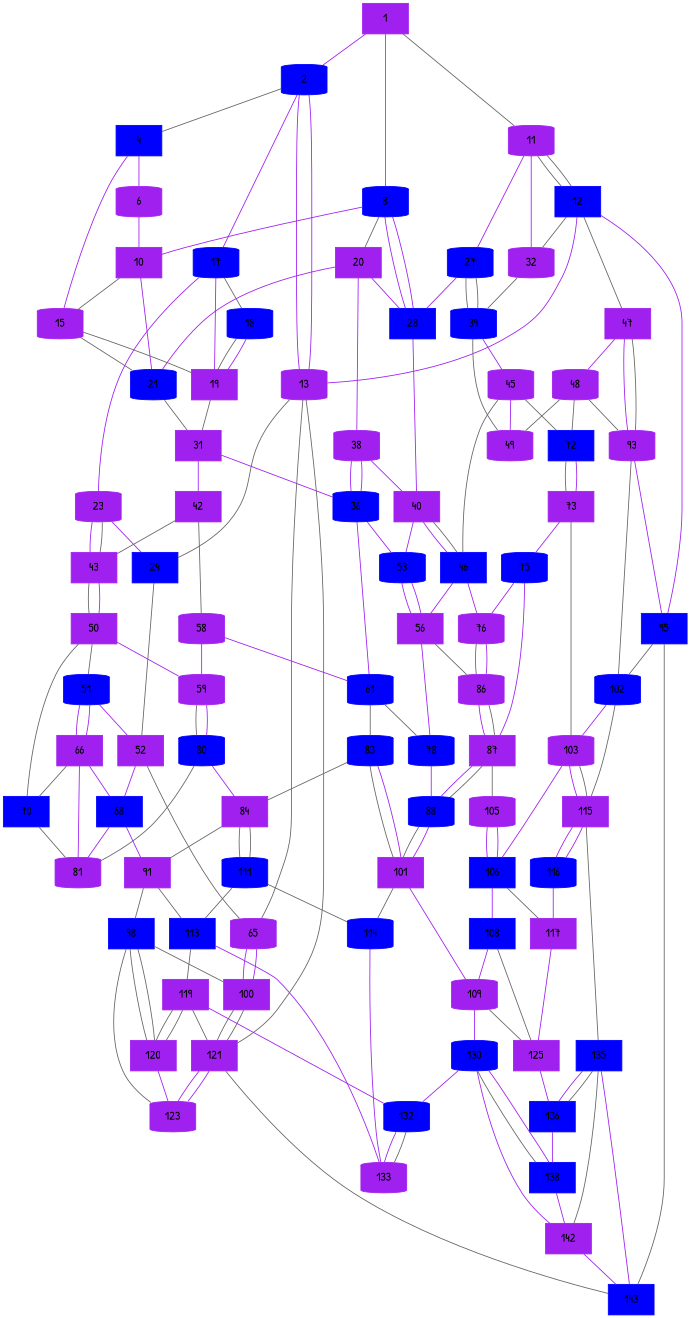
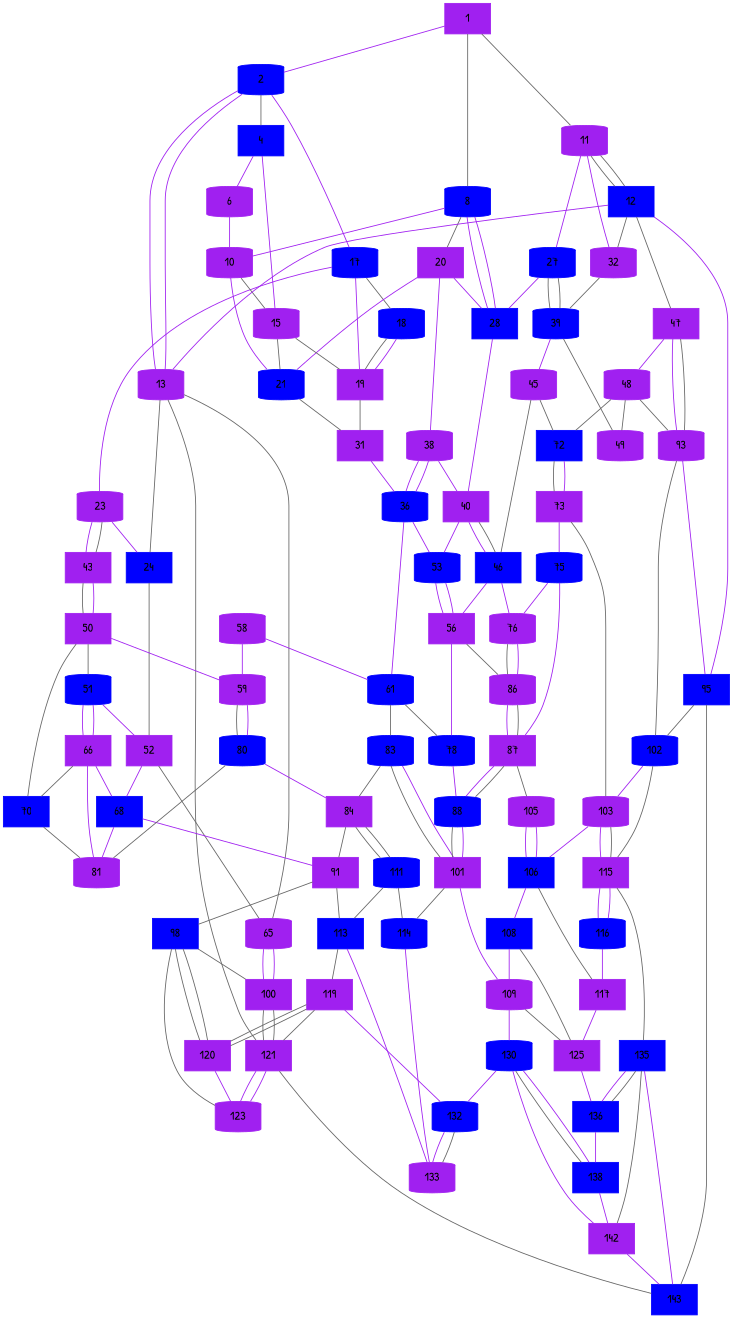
node "10": shape box -> cylinder
edge "45" -- "49": removed
node "42": removed
